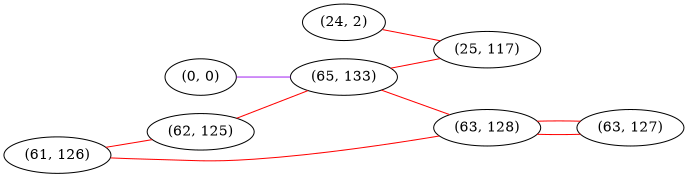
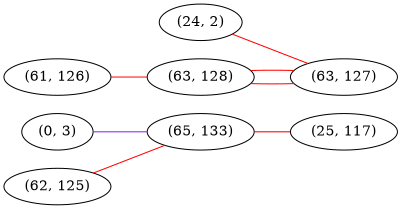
edge "(24, 2)" -- "(25, 117)": now "(24, 2)" -- "(63, 127)"
node "(0, 0)": label "(0, 0)" -> "(0, 3)"
edge "(65, 133)" -- "(63, 128)": removed
edge "(62, 125)" -- "(61, 126)": removed
